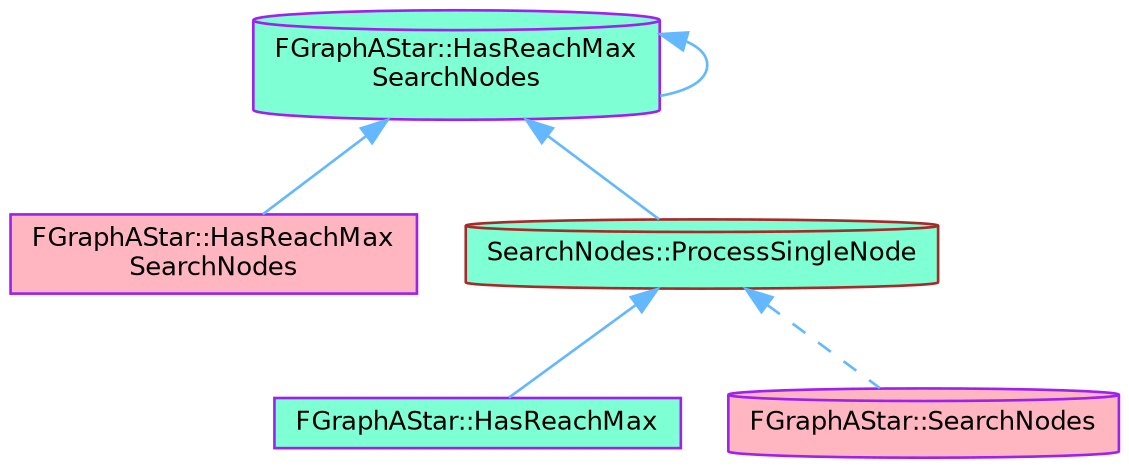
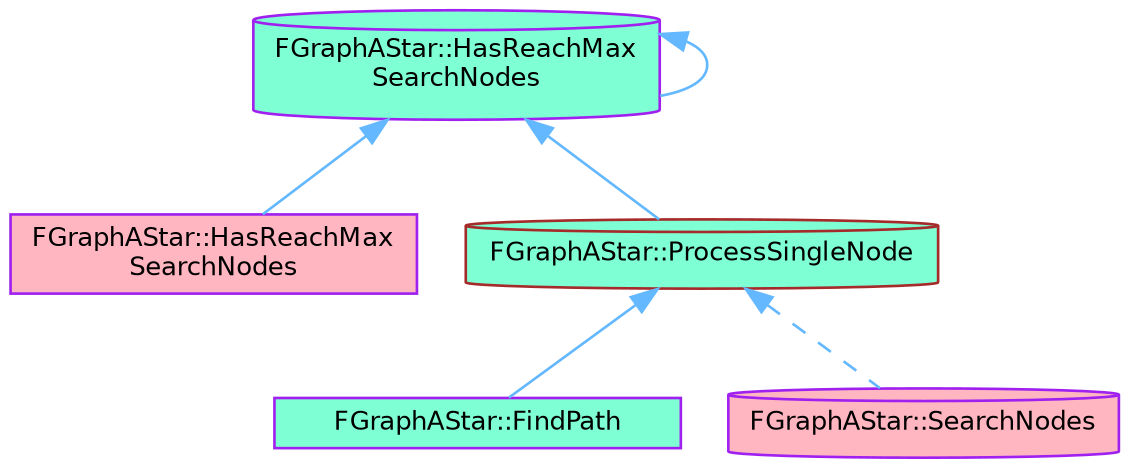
node "SearchNodes::ProcessSingleNode": label "SearchNodes::ProcessSingleNode" -> "FGraphAStar::ProcessSingleNode"
node "FGraphAStar::HasReachMax": label "FGraphAStar::HasReachMax" -> "FGraphAStar::FindPath"
